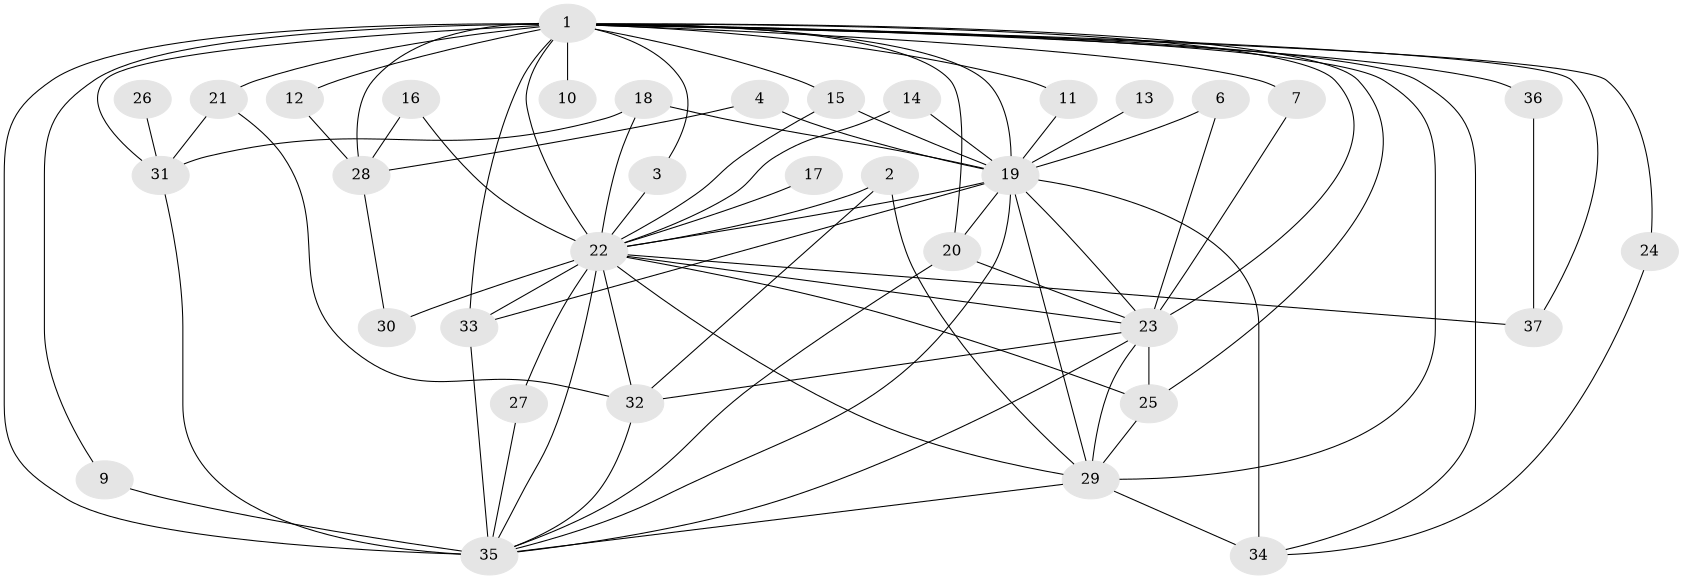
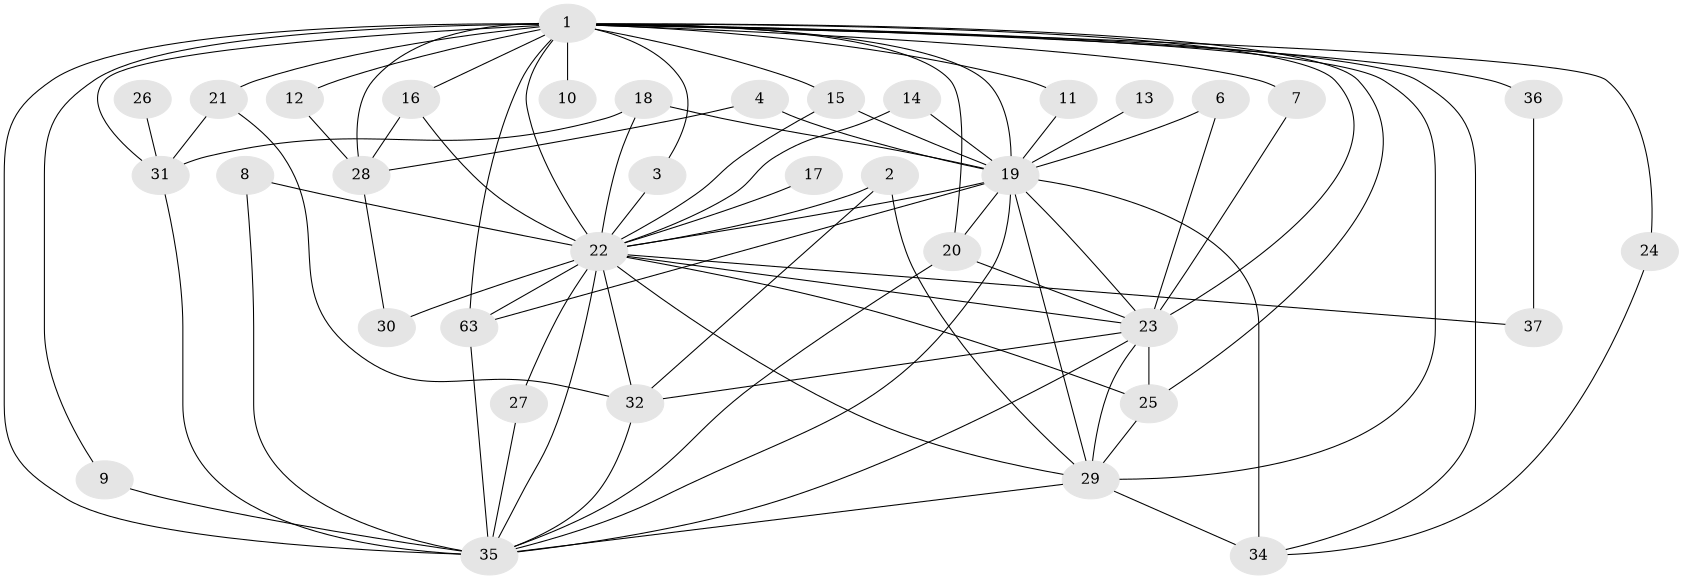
edge "1" -- "37": now "1" -- "16"
node "8": added
node "33": label "33" -> "63"
